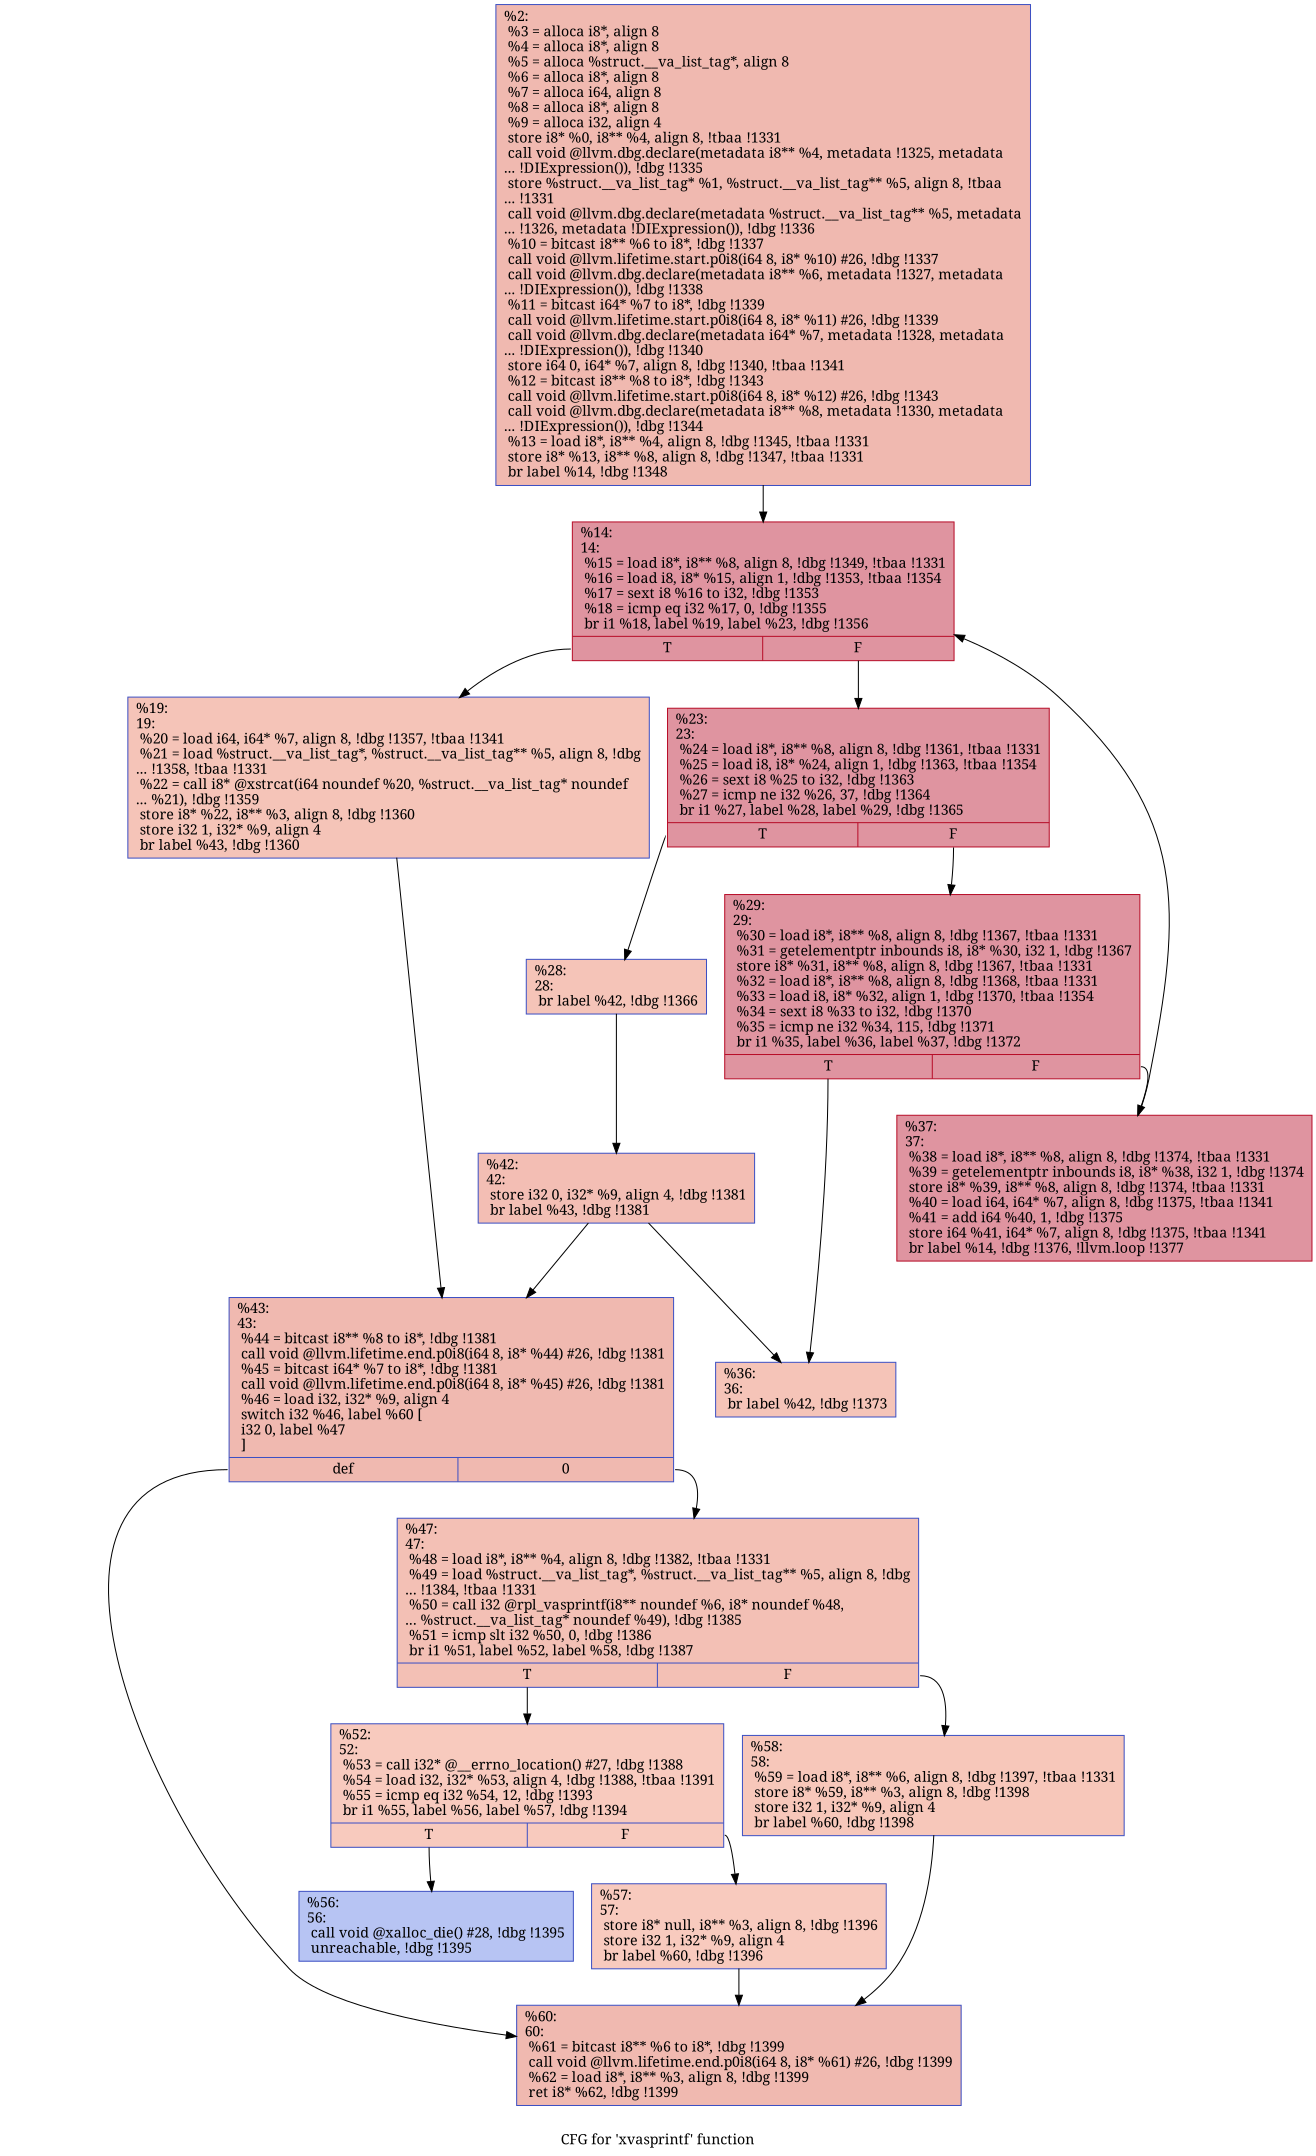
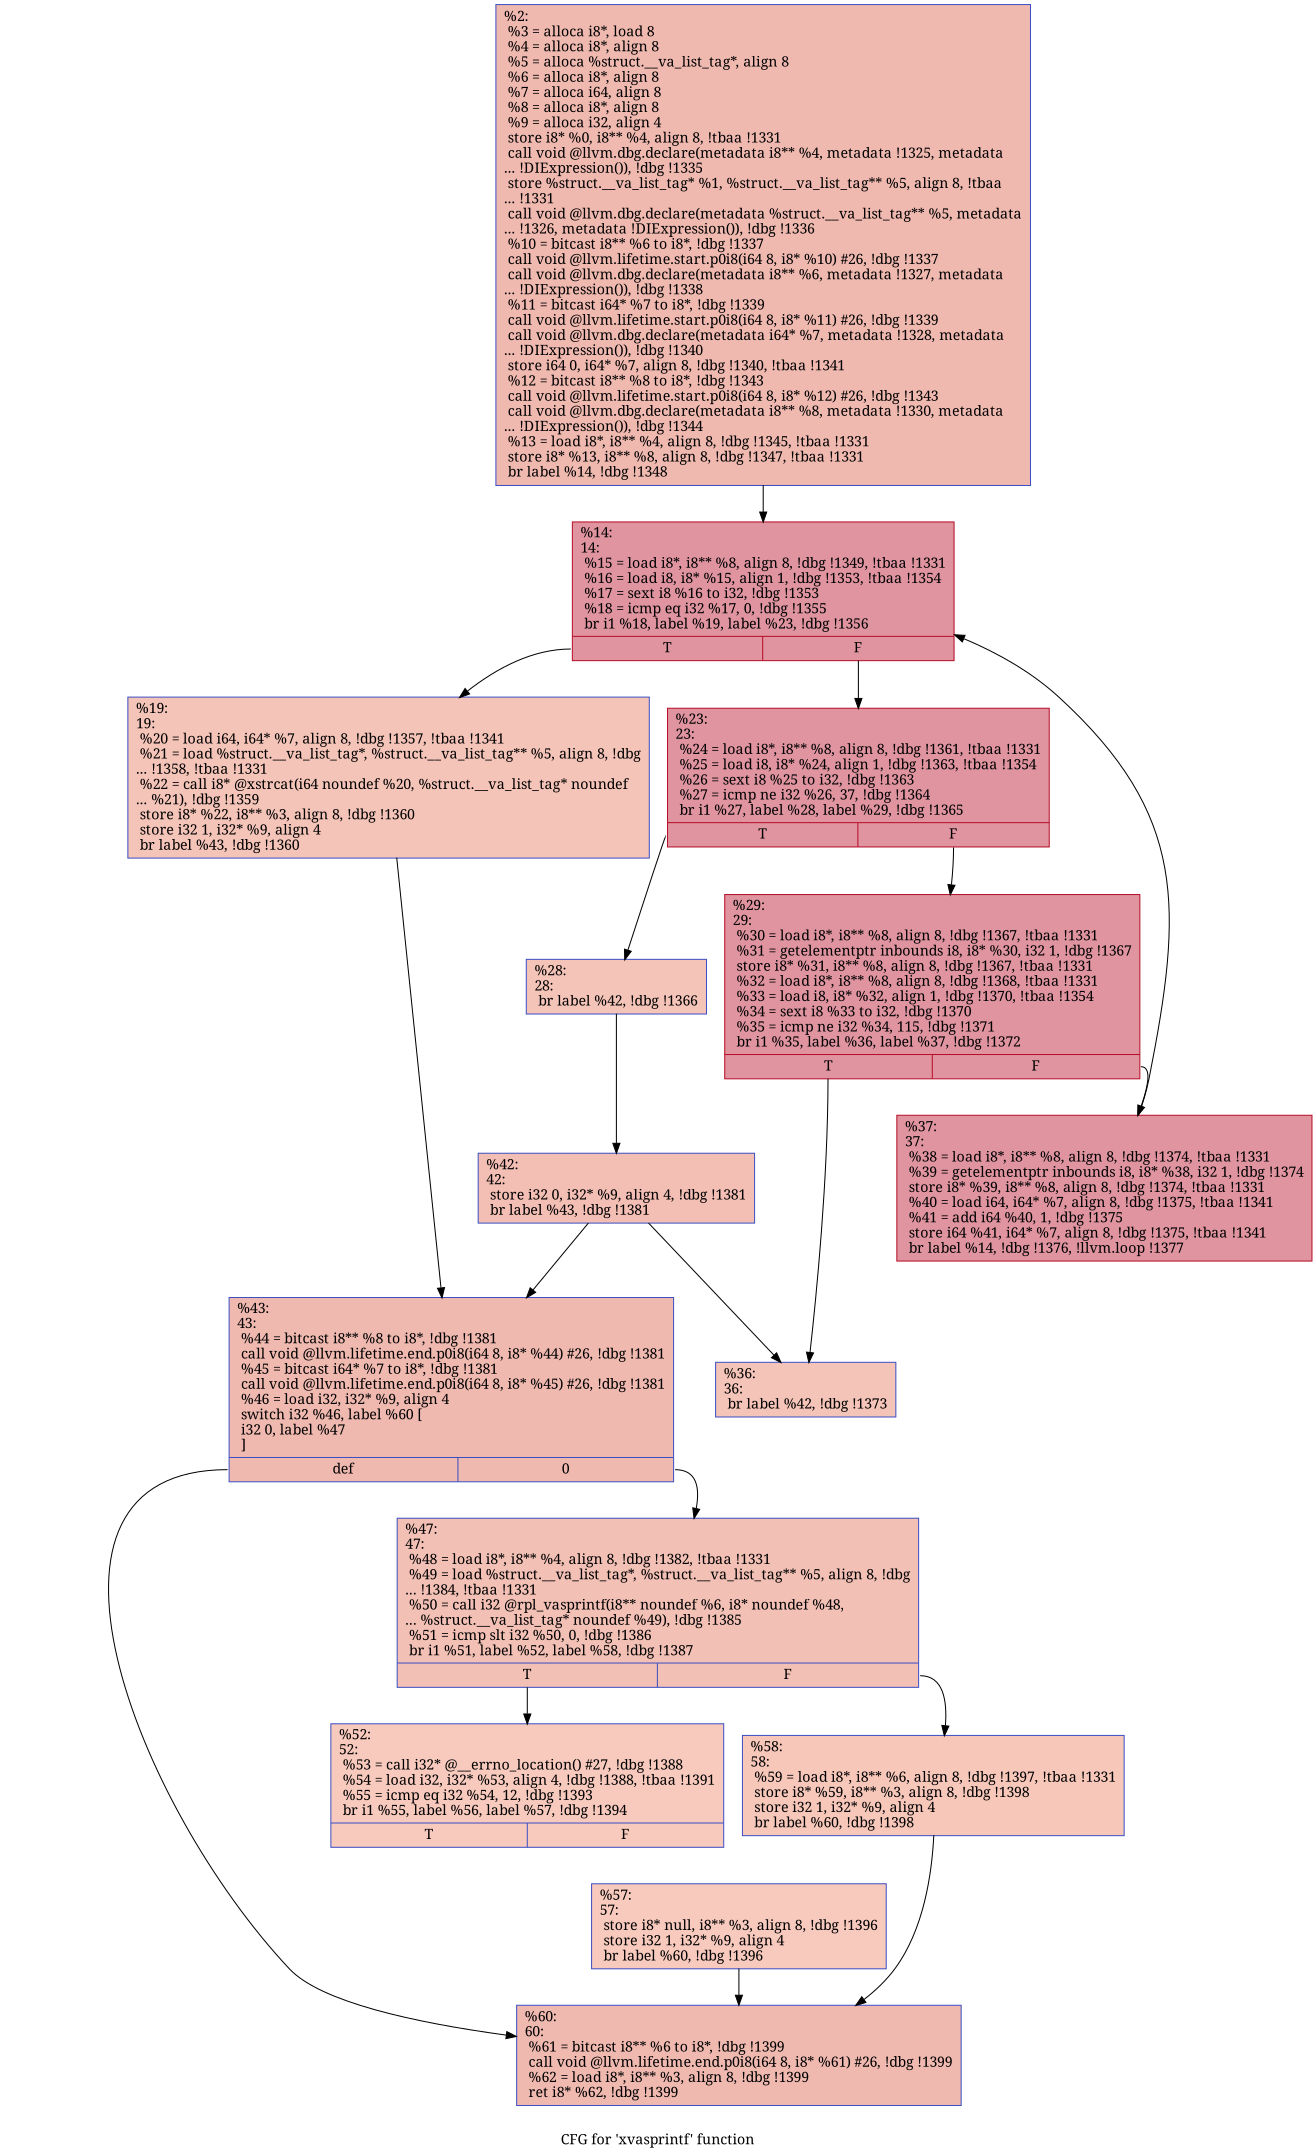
node "%2:": text "%3 = alloca i8*, align 8" -> "%3 = alloca i8*, load 8"
edge "%52:" -> "%57:": removed
node "%56:": removed
